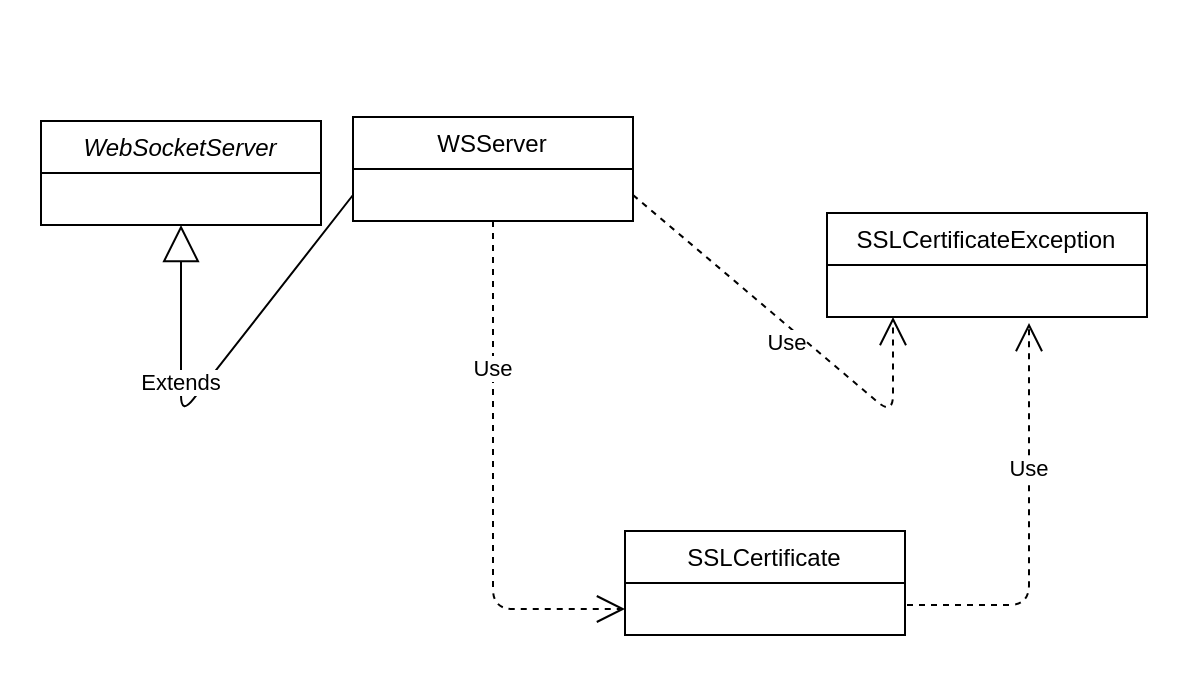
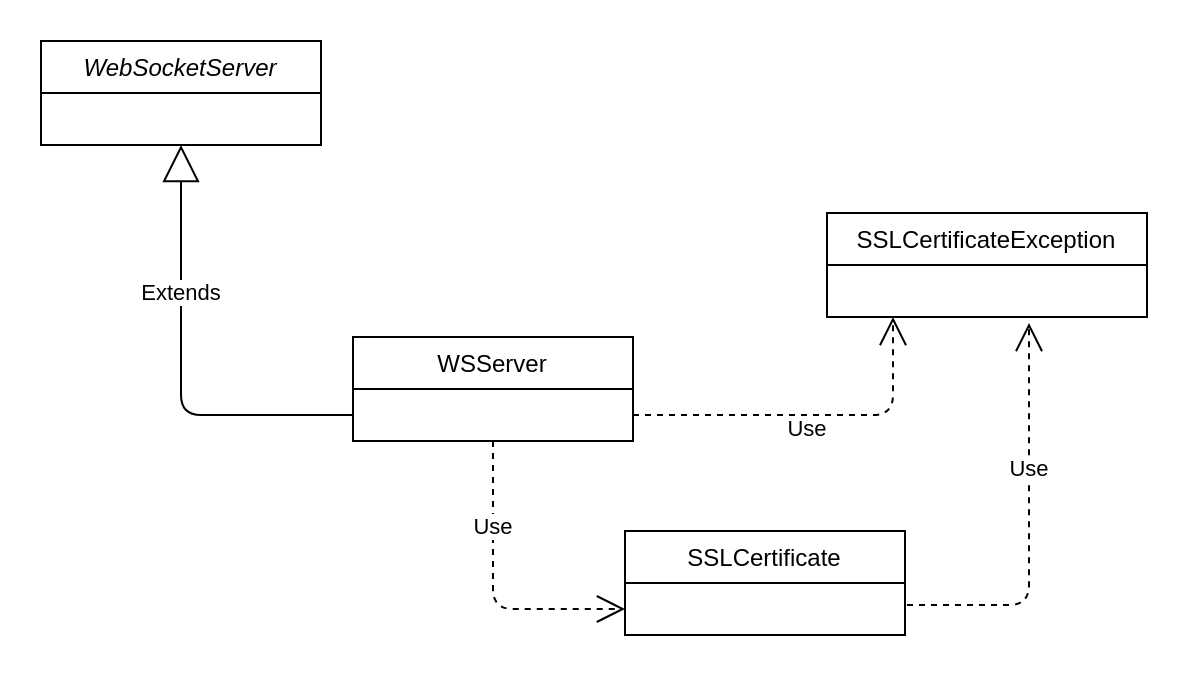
node "WSServer": moved (493, 169) -> (493, 389)
node "WebSocketServer": moved (181, 173) -> (181, 93)
